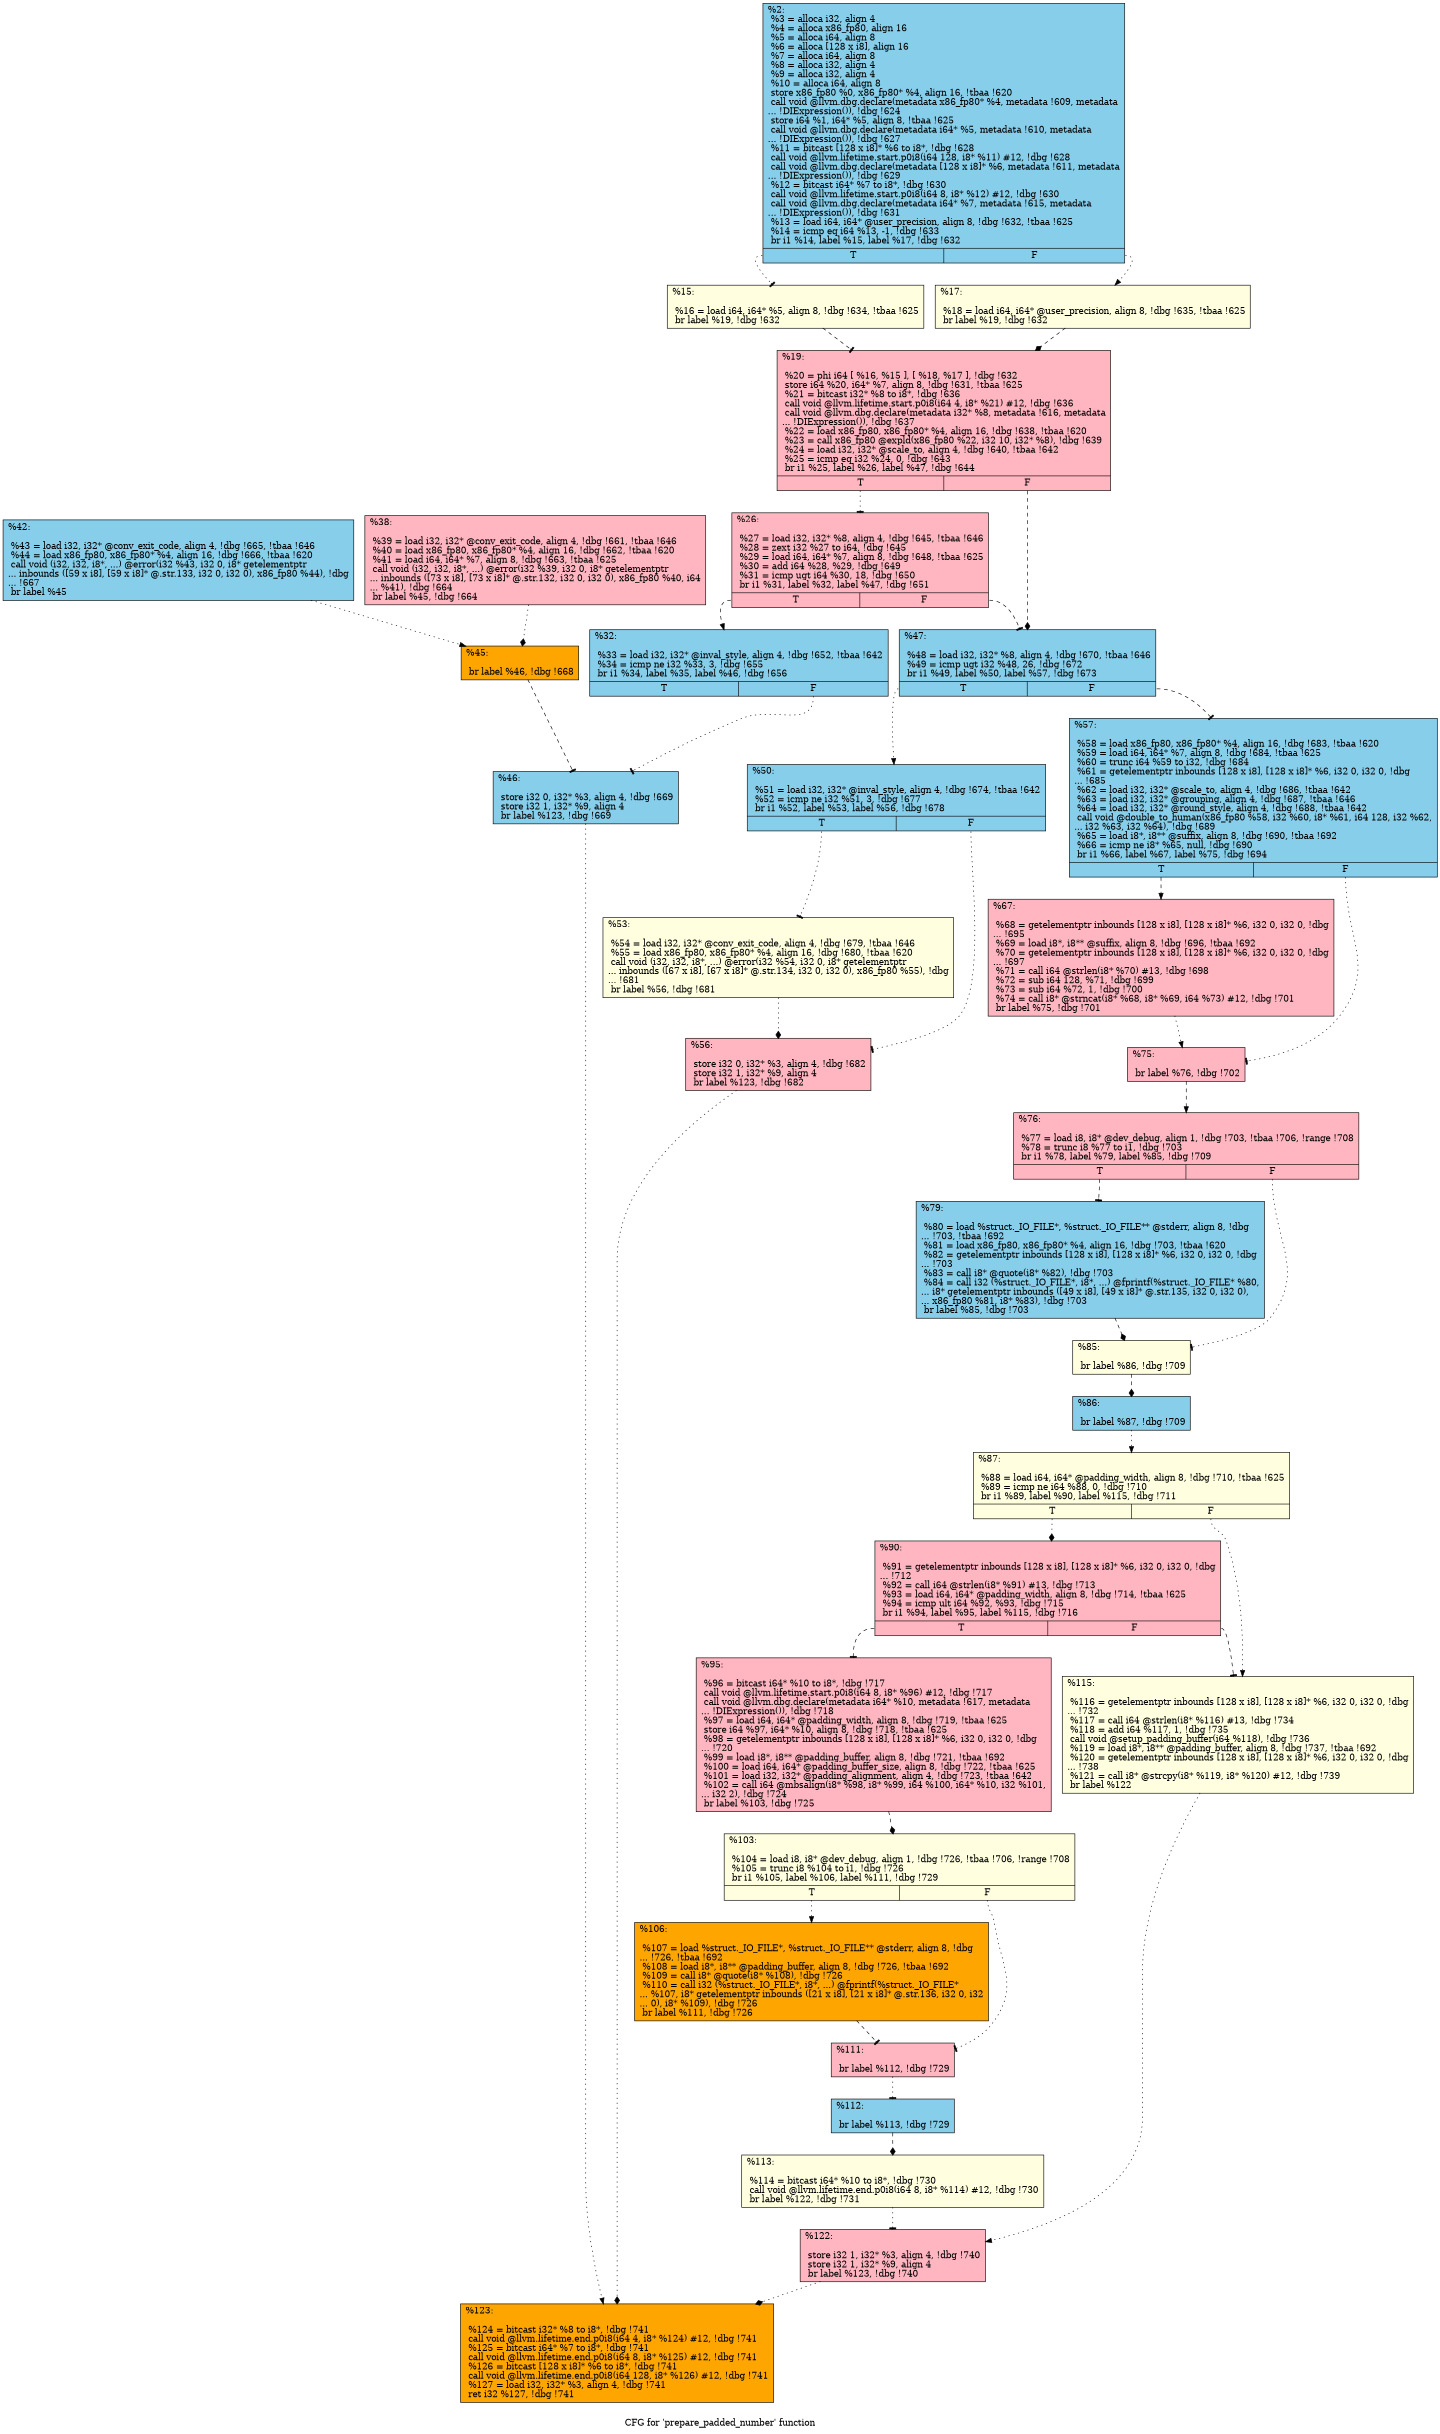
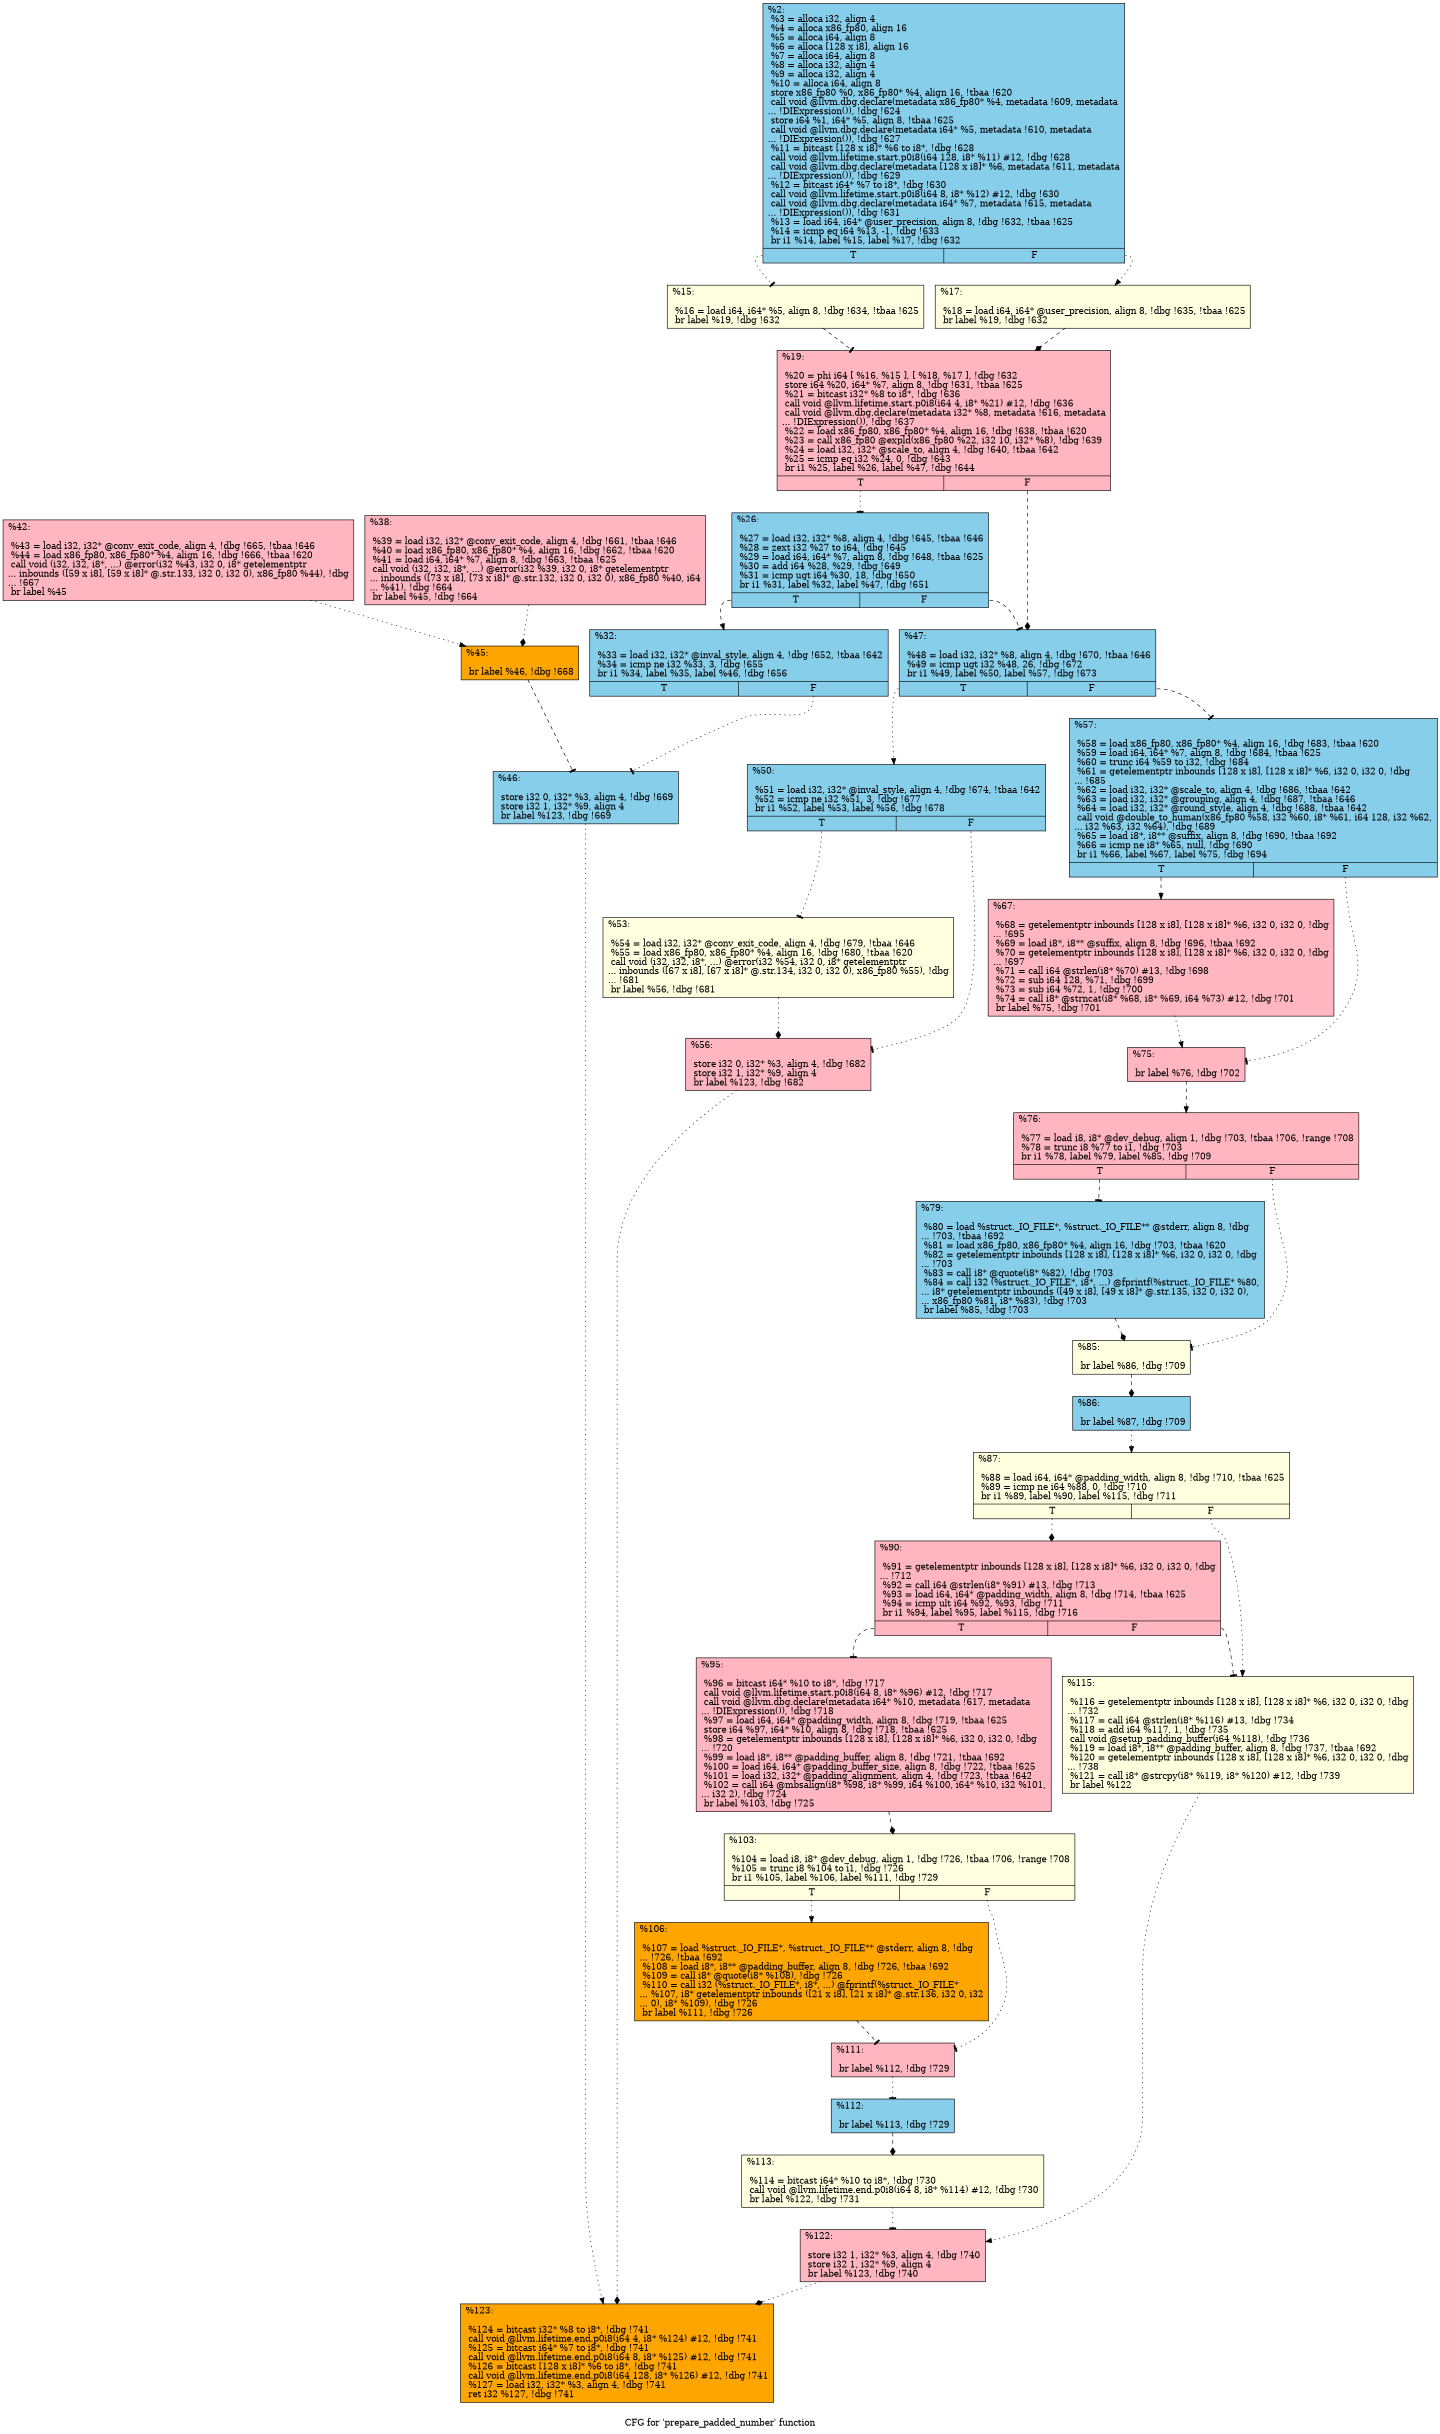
node "%42:": fillcolor skyblue -> lightpink
node "%26:": fillcolor lightpink -> skyblue
node "%90:": text "%94 = icmp ult i64 %92, %93, !dbg !715" -> "%94 = icmp ult i64 %92, %93, !dbg !711"
